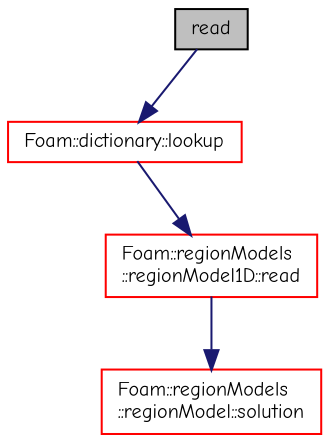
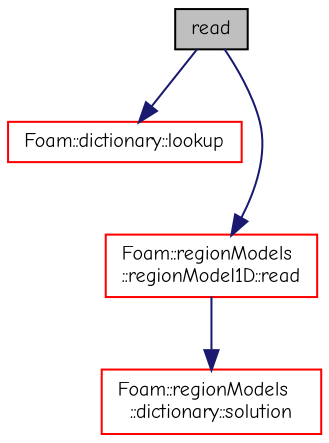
edge "Foam::dictionary::lookup" -> "Foam::regionModels ::regionModel1D::read": now "read" -> "Foam::regionModels ::regionModel1D::read"
node "Foam::regionModels ::regionModel::solution": label "Foam::regionModels ::regionModel::solution" -> "Foam::regionModels ::dictionary::solution"
